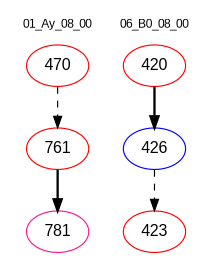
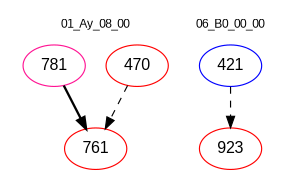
cluster "06_B0_08_00": label "06_B0_08_00" -> "06_B0_00_00"
node "420": removed
node "426": label "426" -> "421"
edge "761" -> "781": reversed
node "423": label "423" -> "923"
